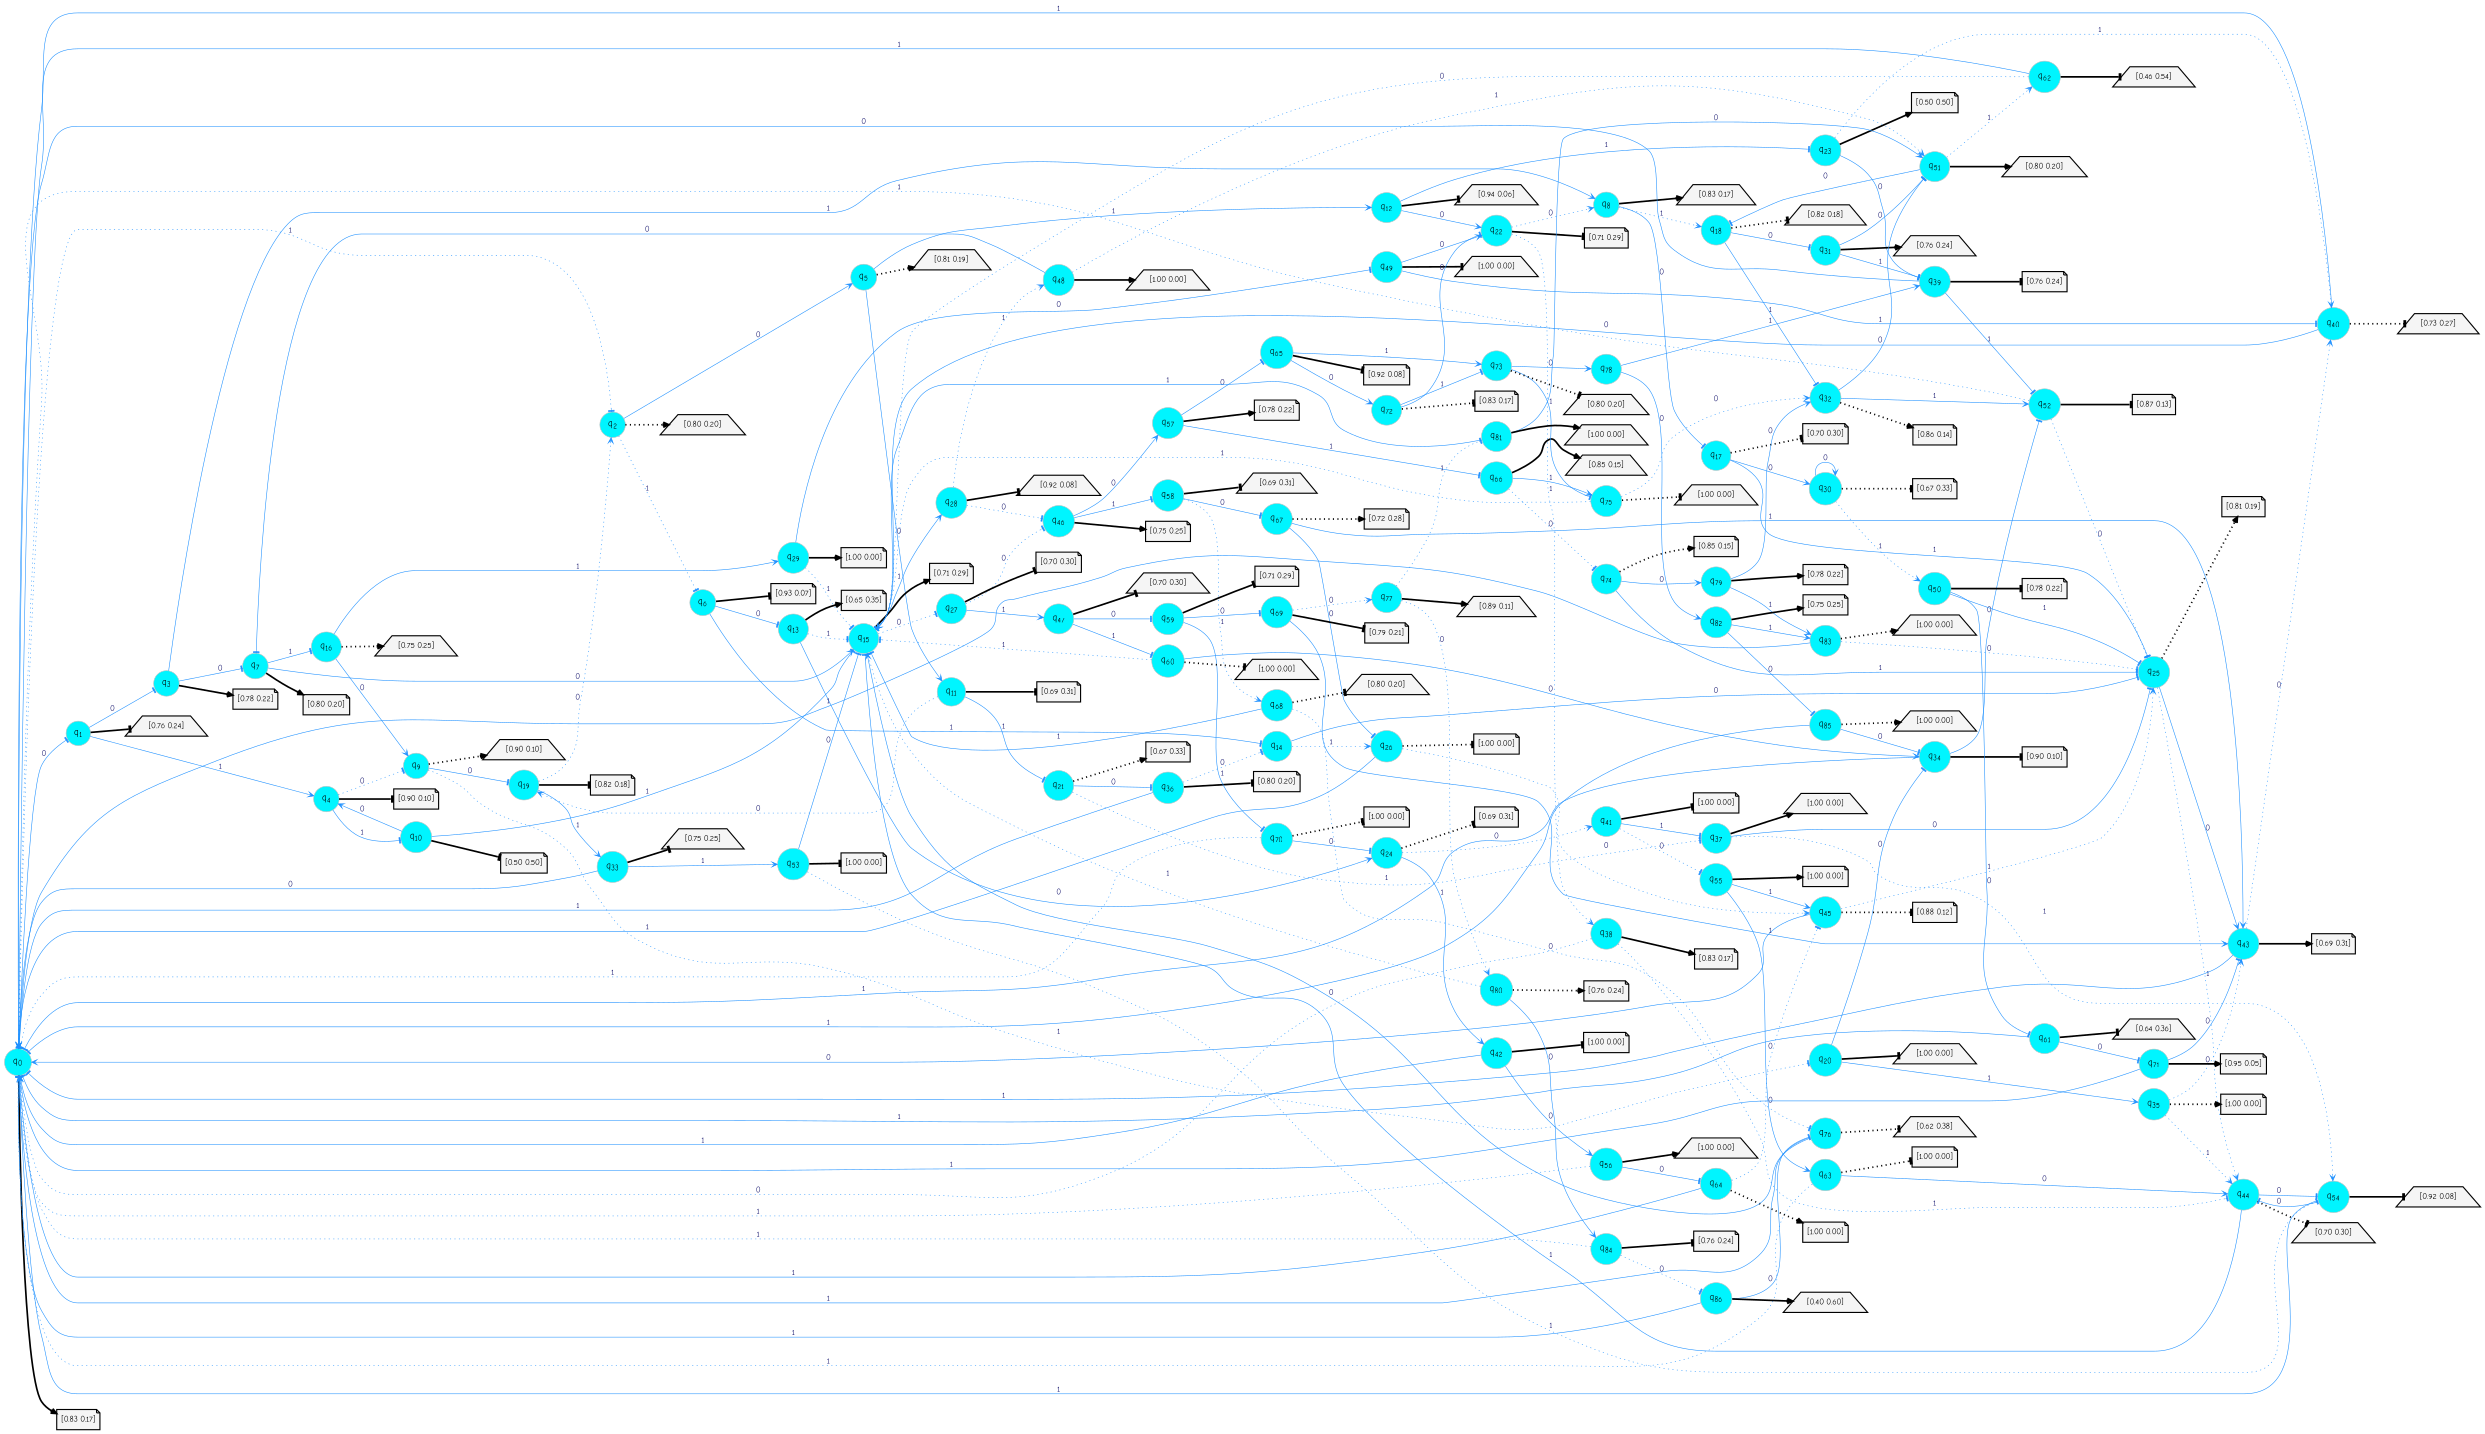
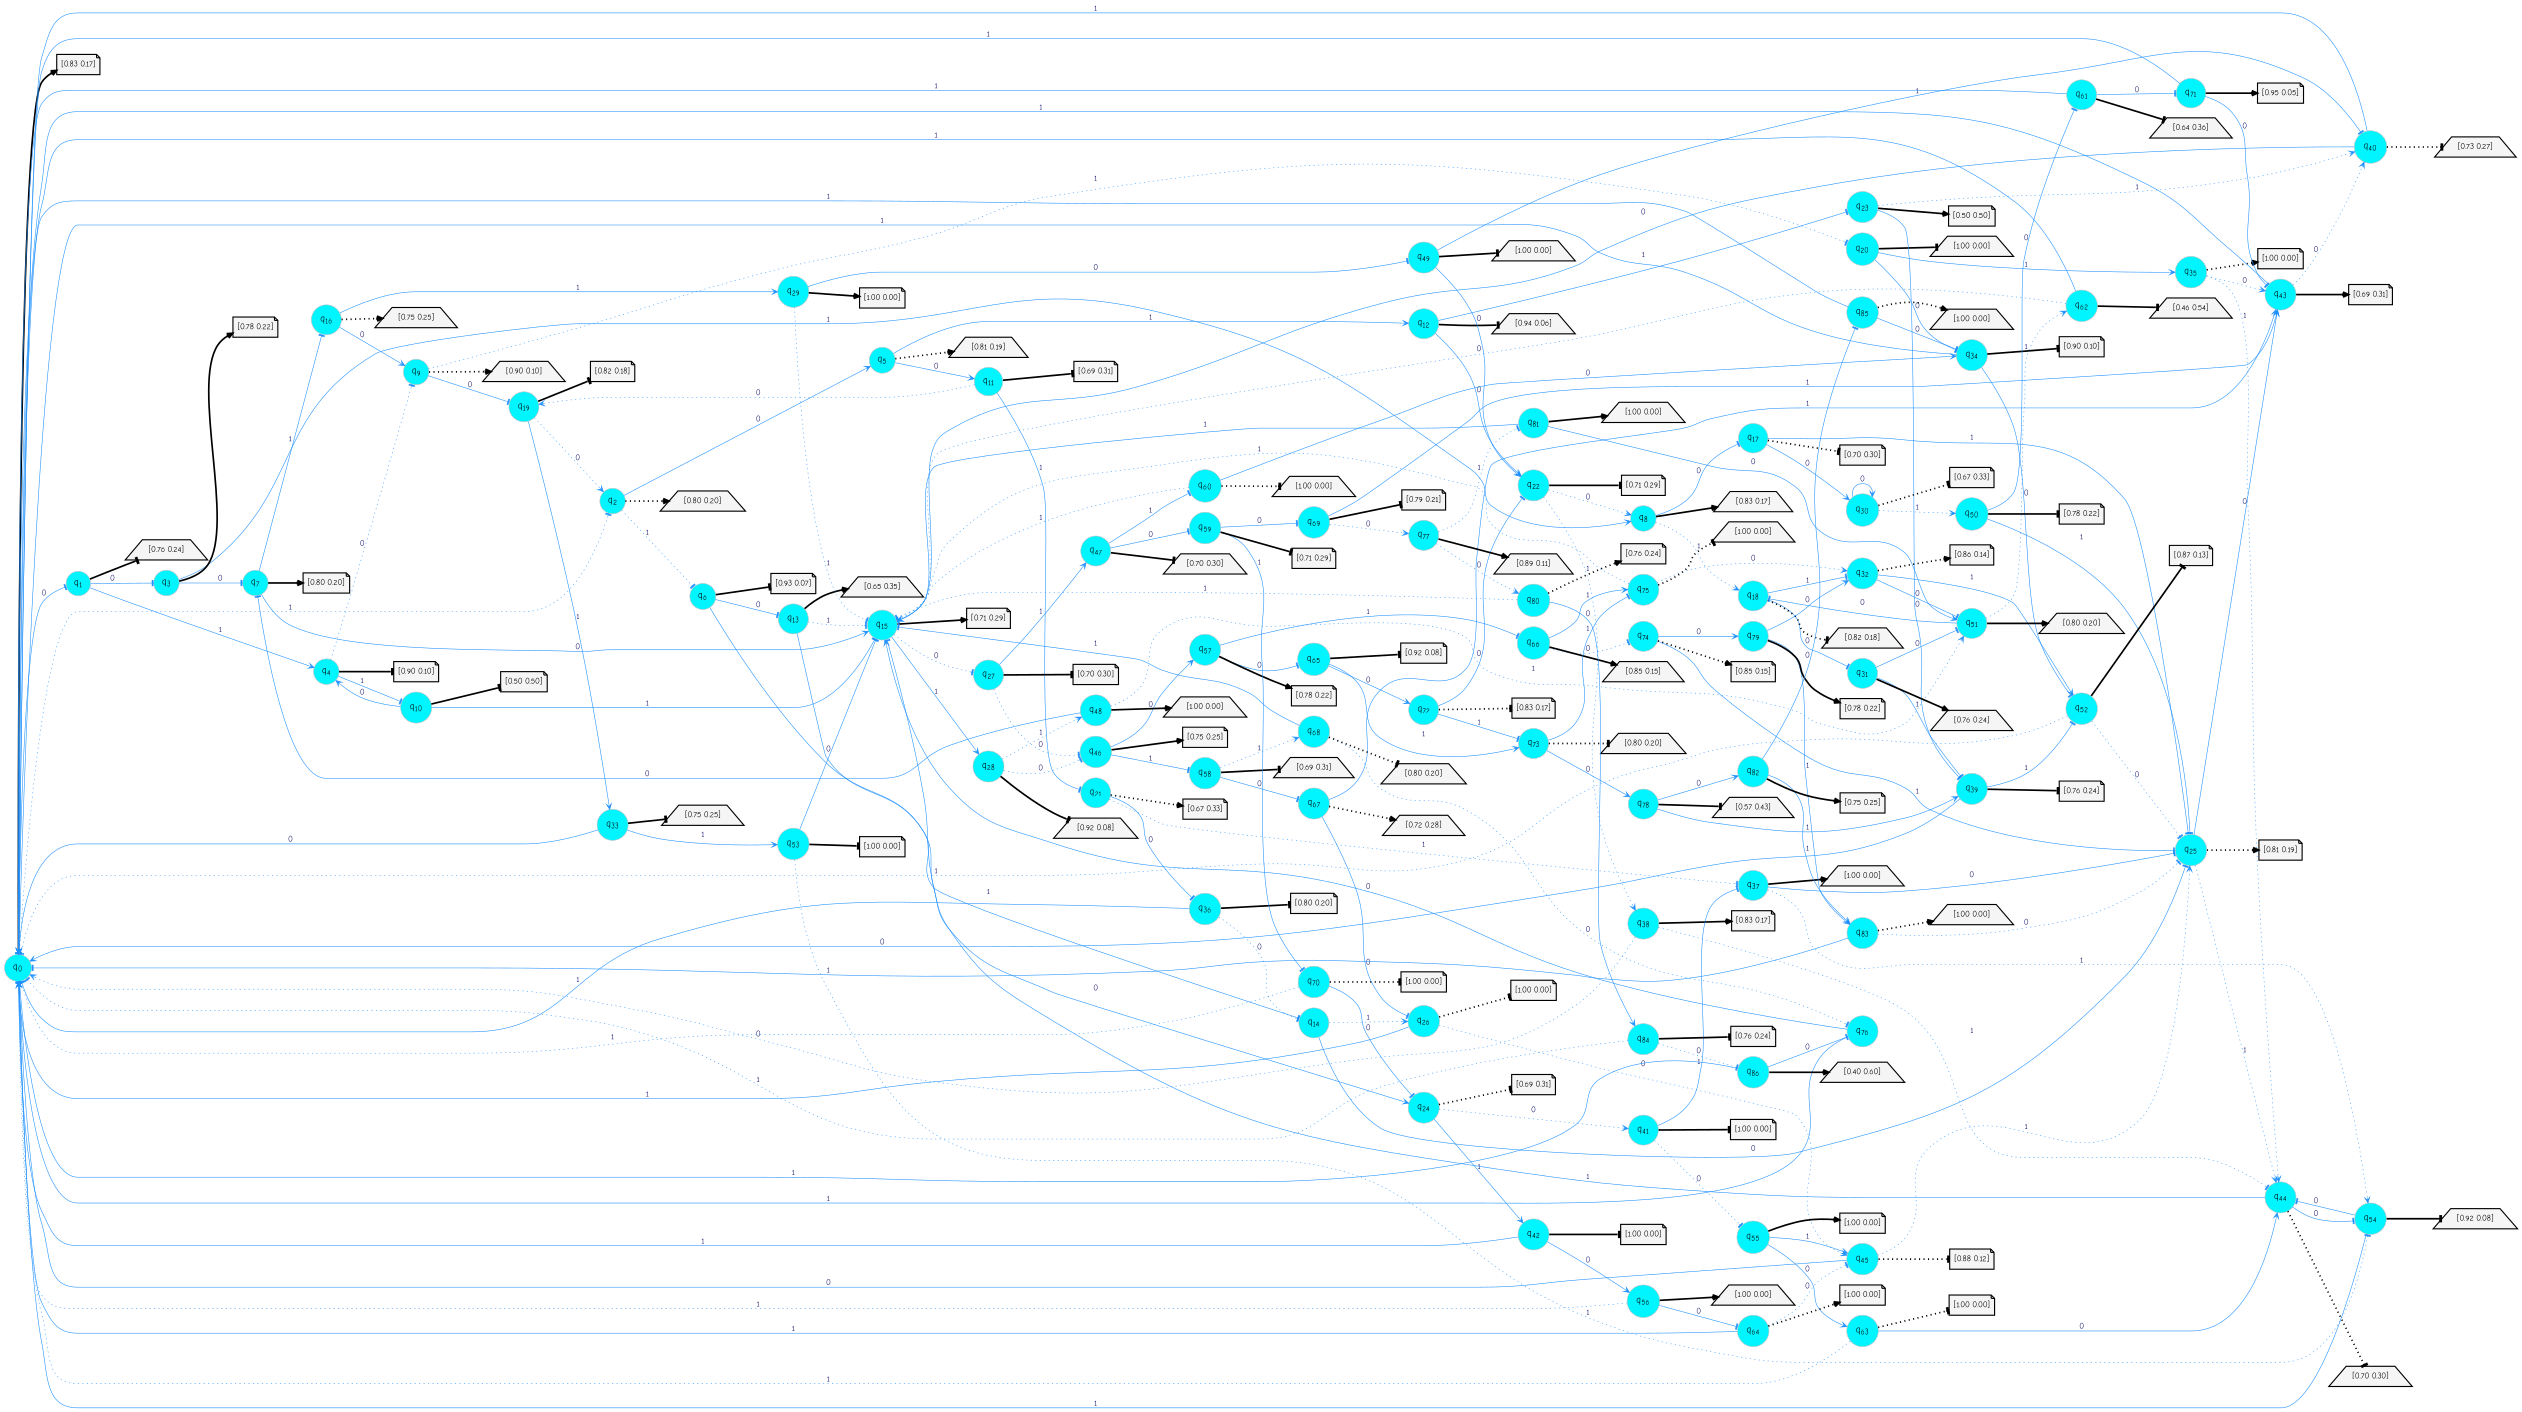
node "[0.72 0.28]": shape note -> trapezium
node "[0.65 0.35]": shape note -> trapezium
node "[0.57 0.43]": added
node "[0.62 0.38]": removed
